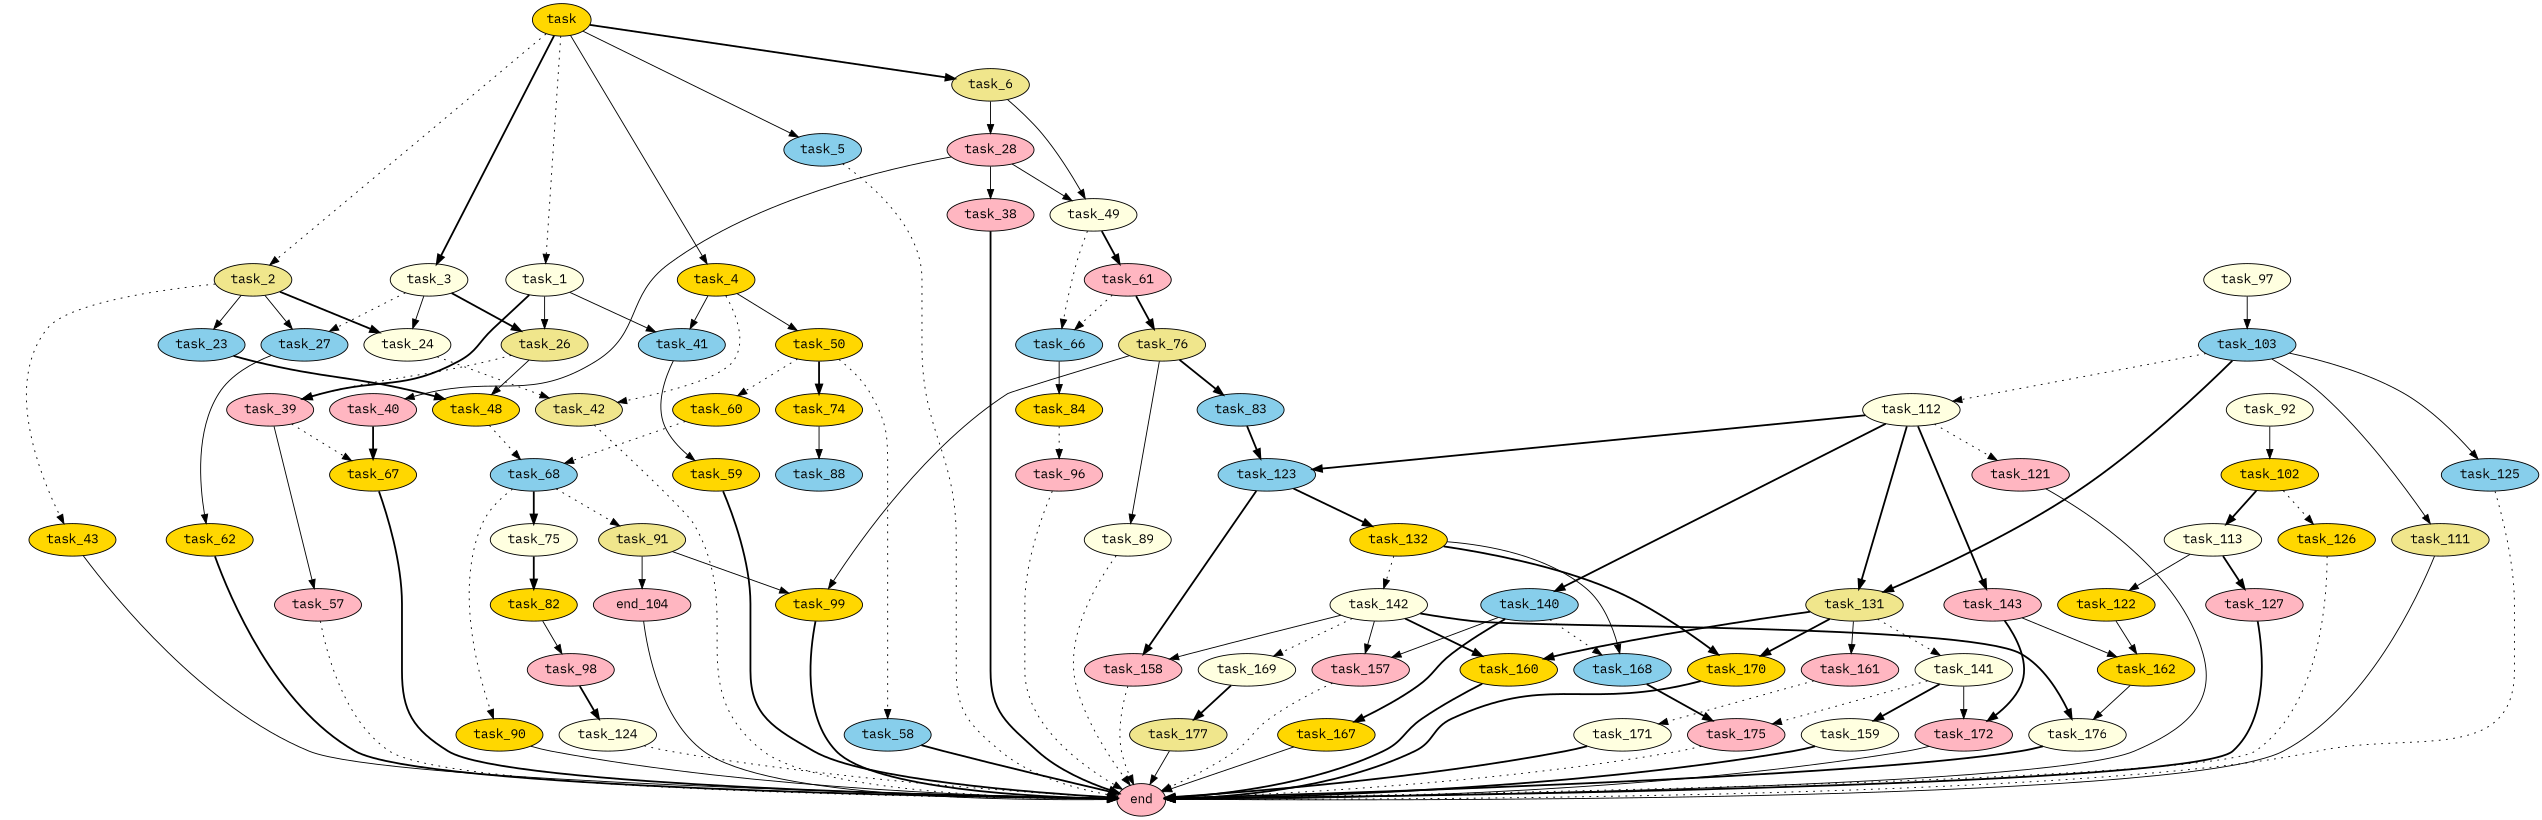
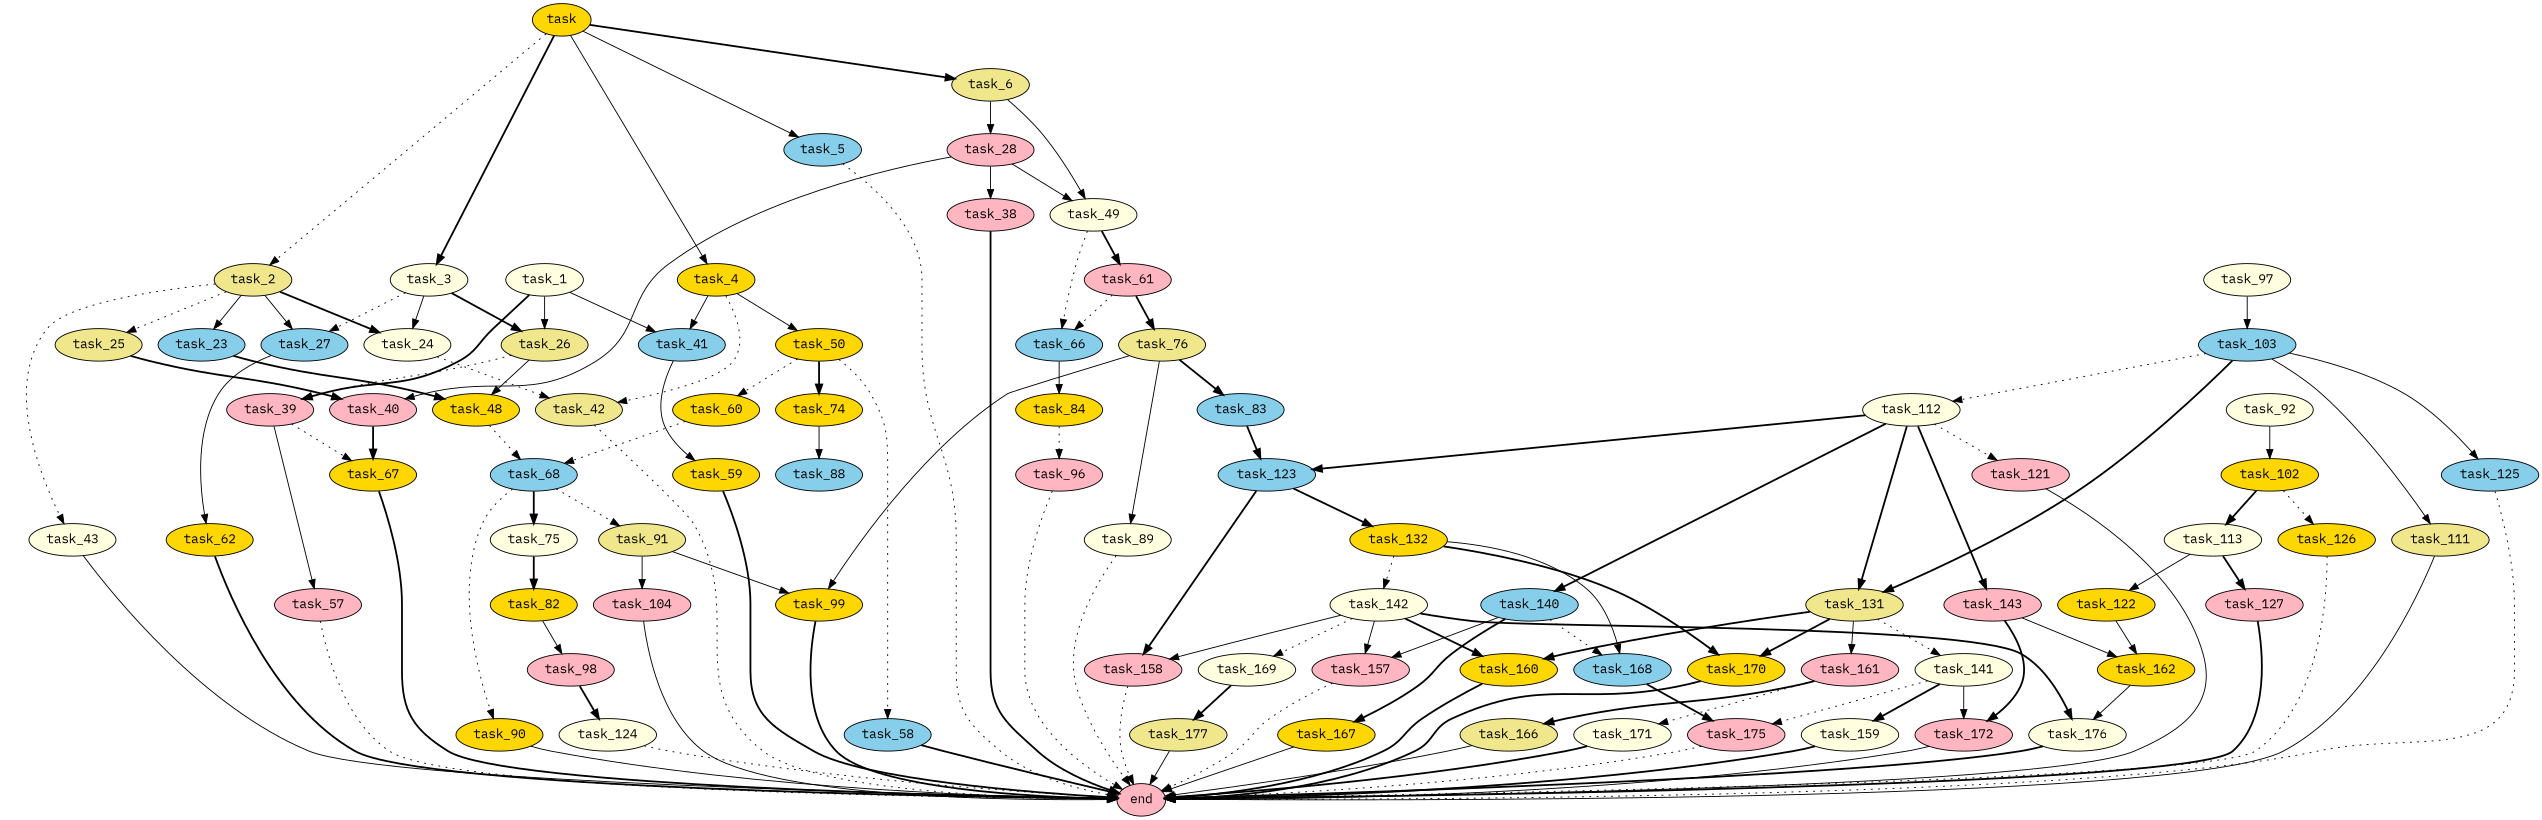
edge "task" -> "task_1": removed
node "task_25": added
node "task_43": fillcolor gold -> lightyellow
node "end_104": label "end_104" -> "task_104"
node "task_166": added
